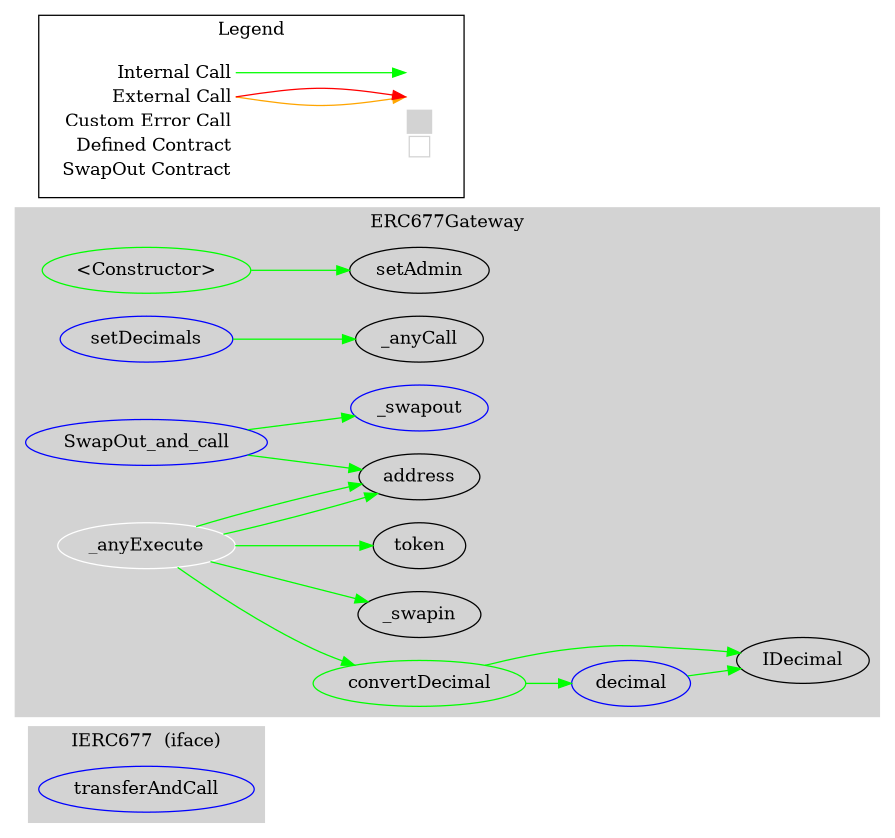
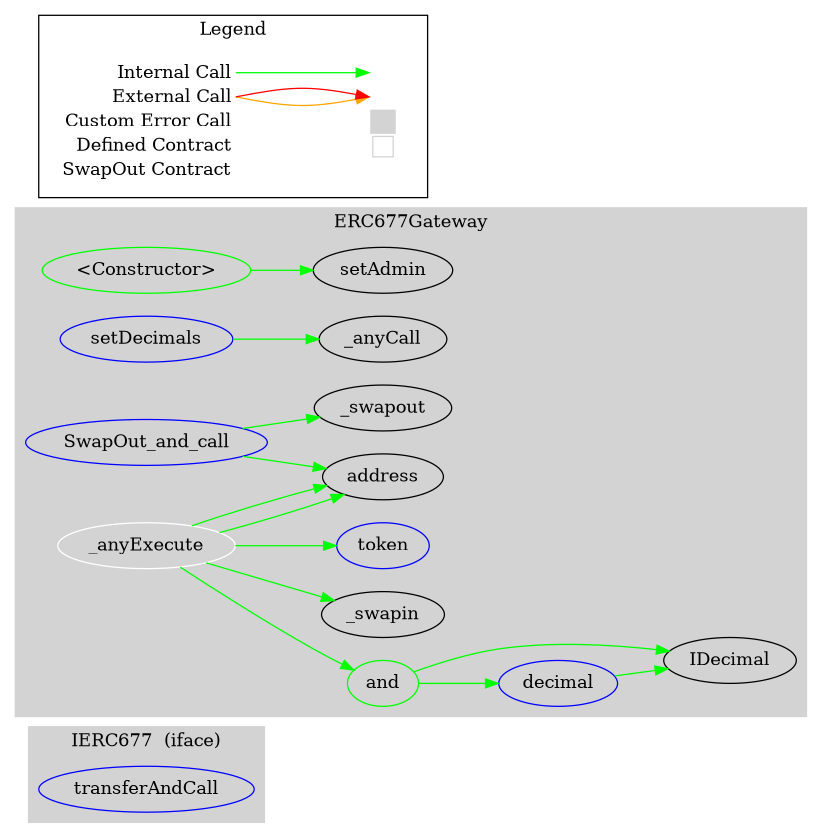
node "_swapout": color blue -> black
node "token": color black -> blue
node "convertDecimal": label "convertDecimal" -> "and"
